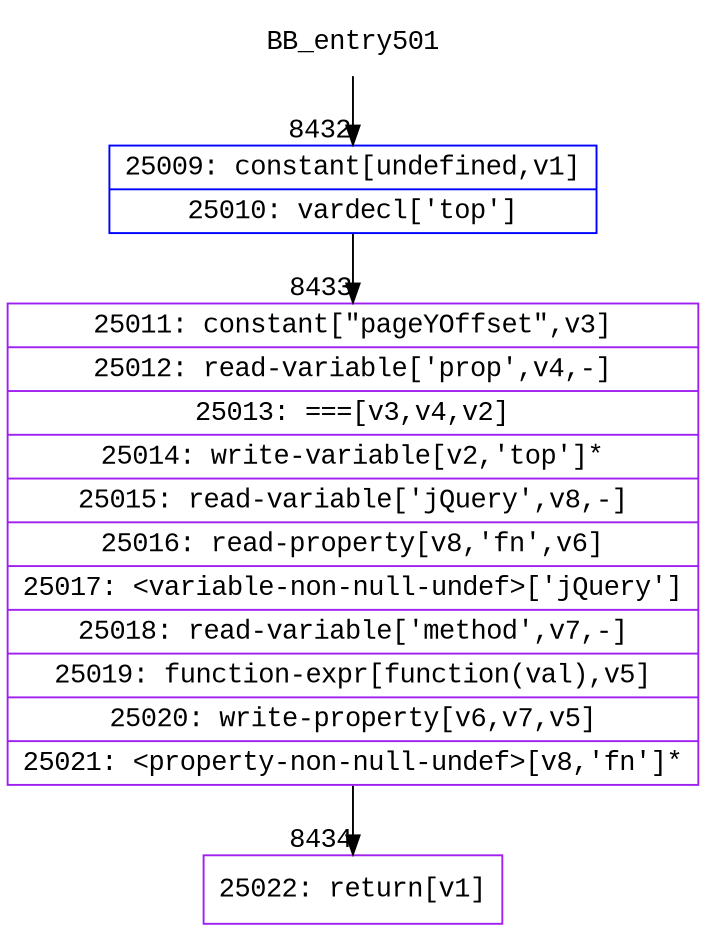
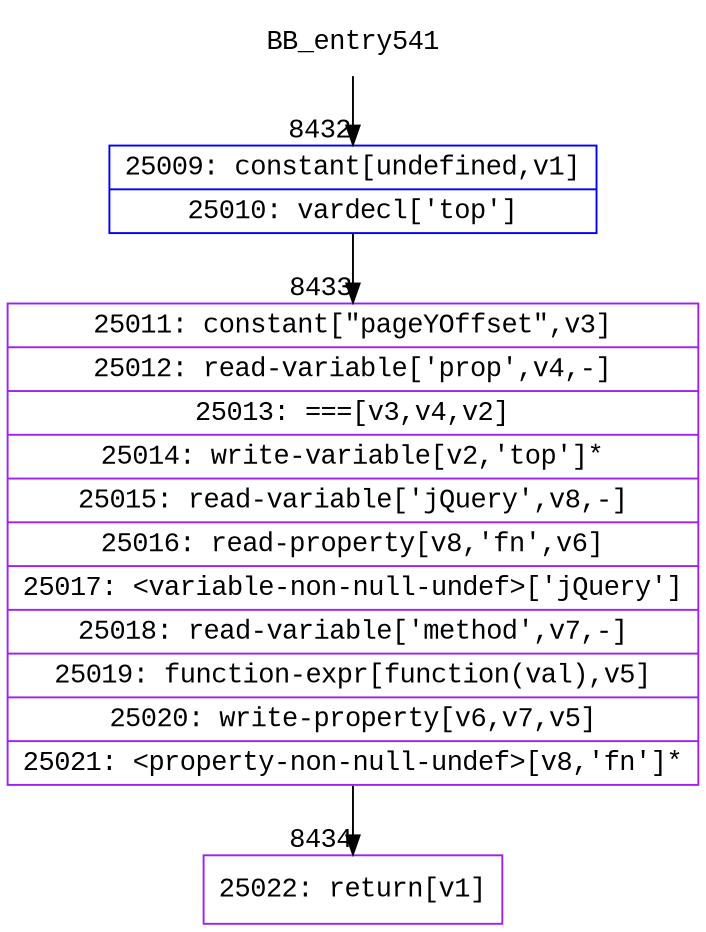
node "BB_entry501": label "BB_entry501" -> "BB_entry541"
